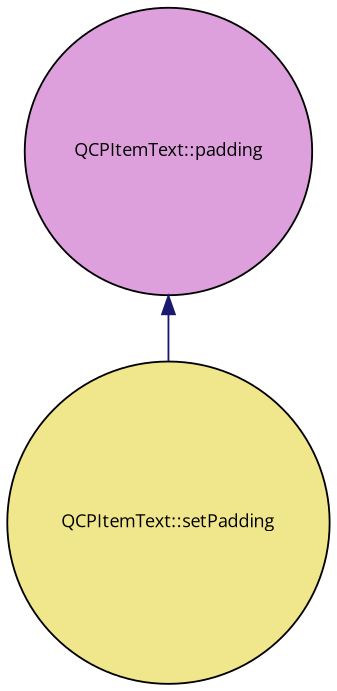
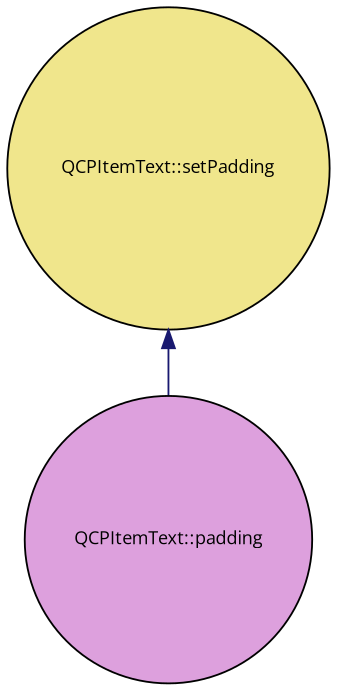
edge "QCPItemText::setPadding" -> "QCPItemText::padding": reversed
